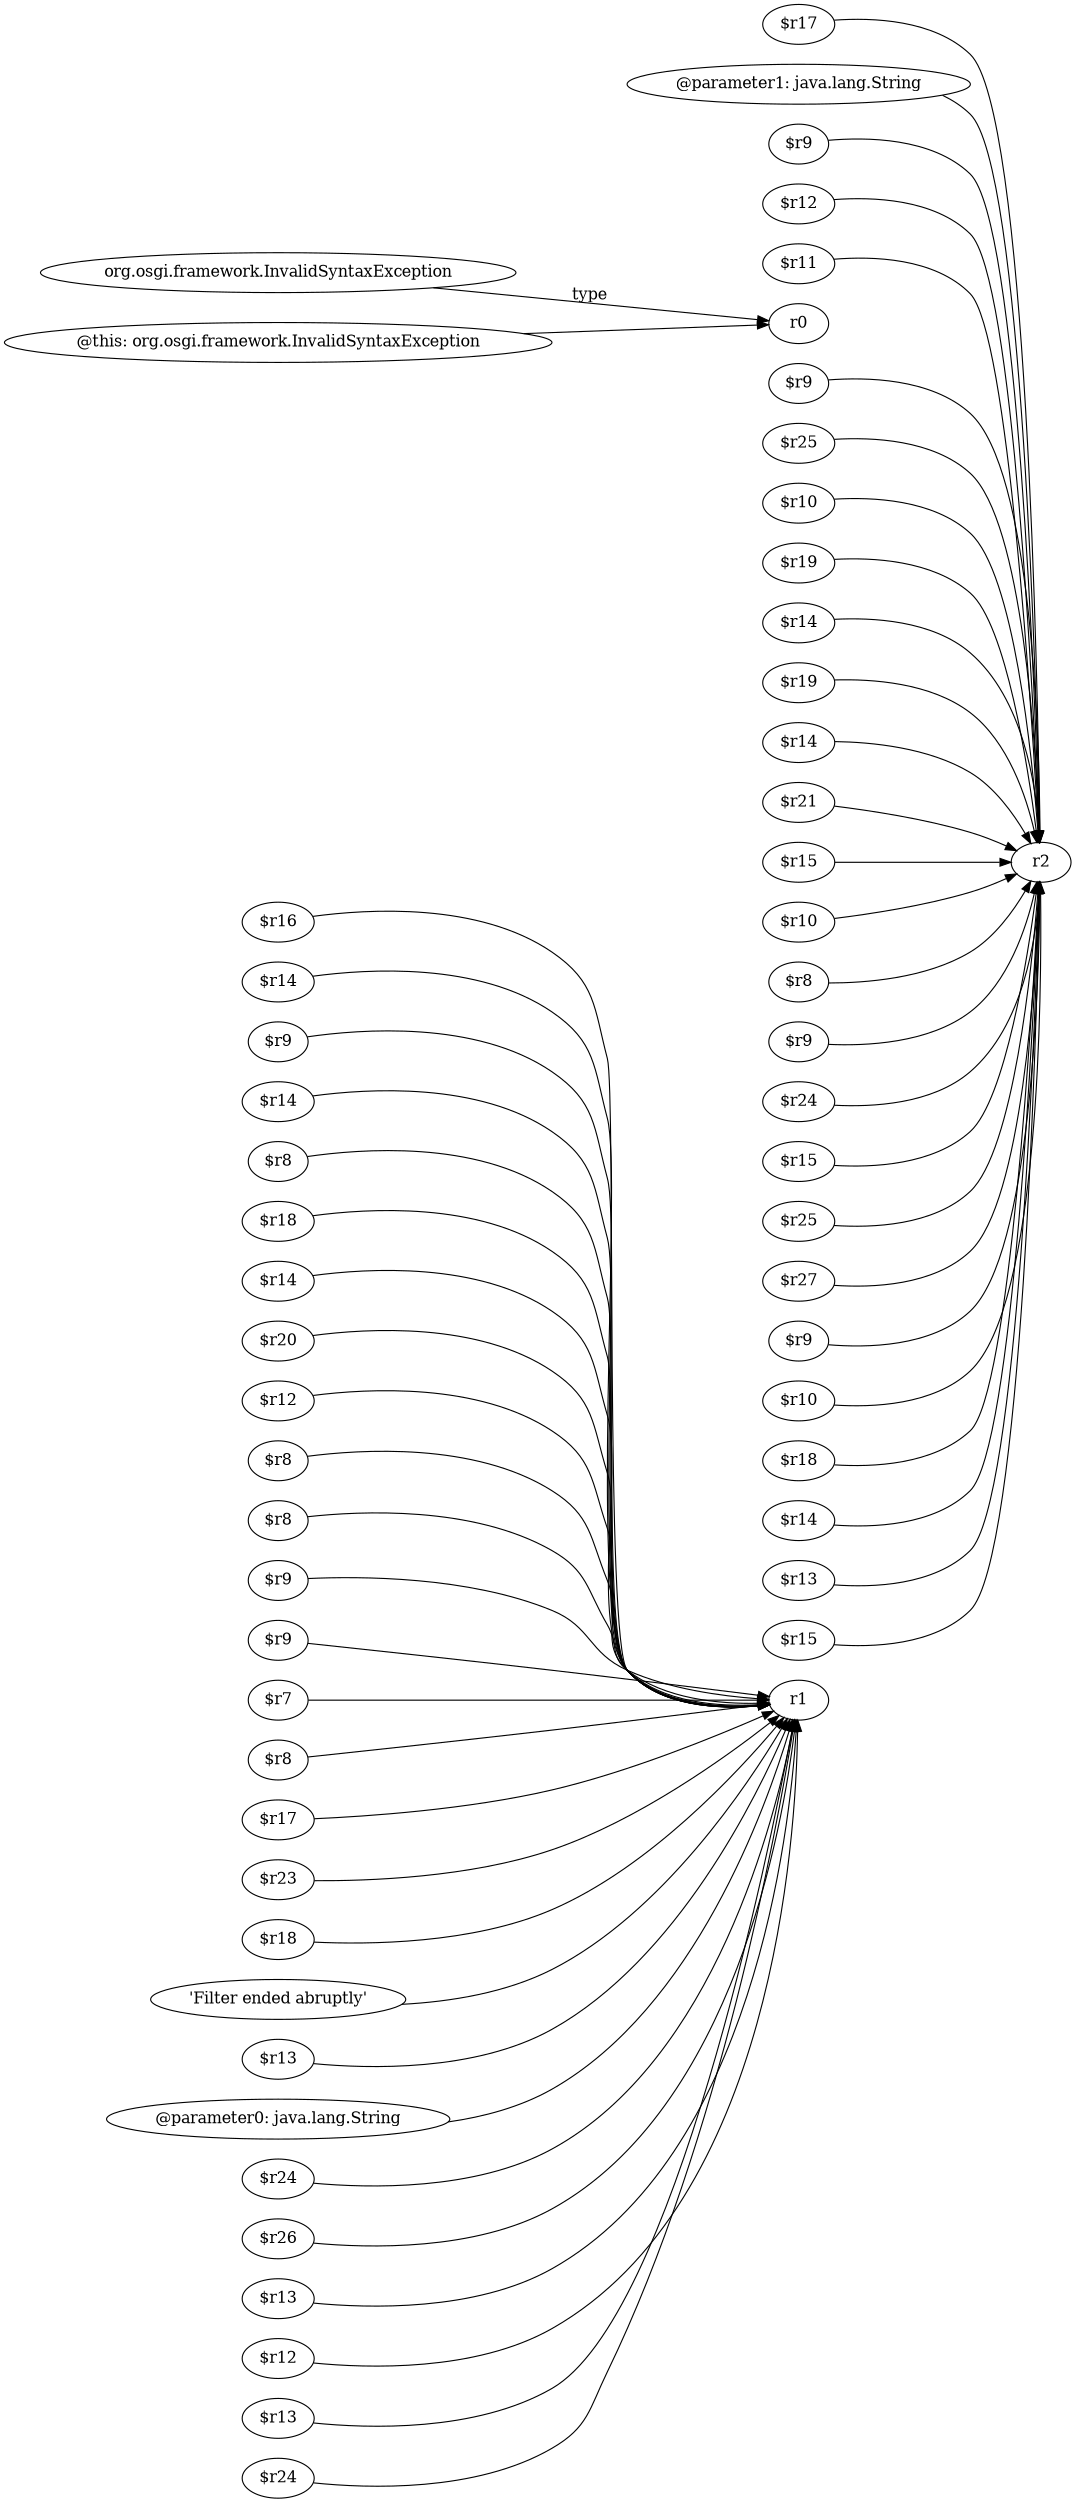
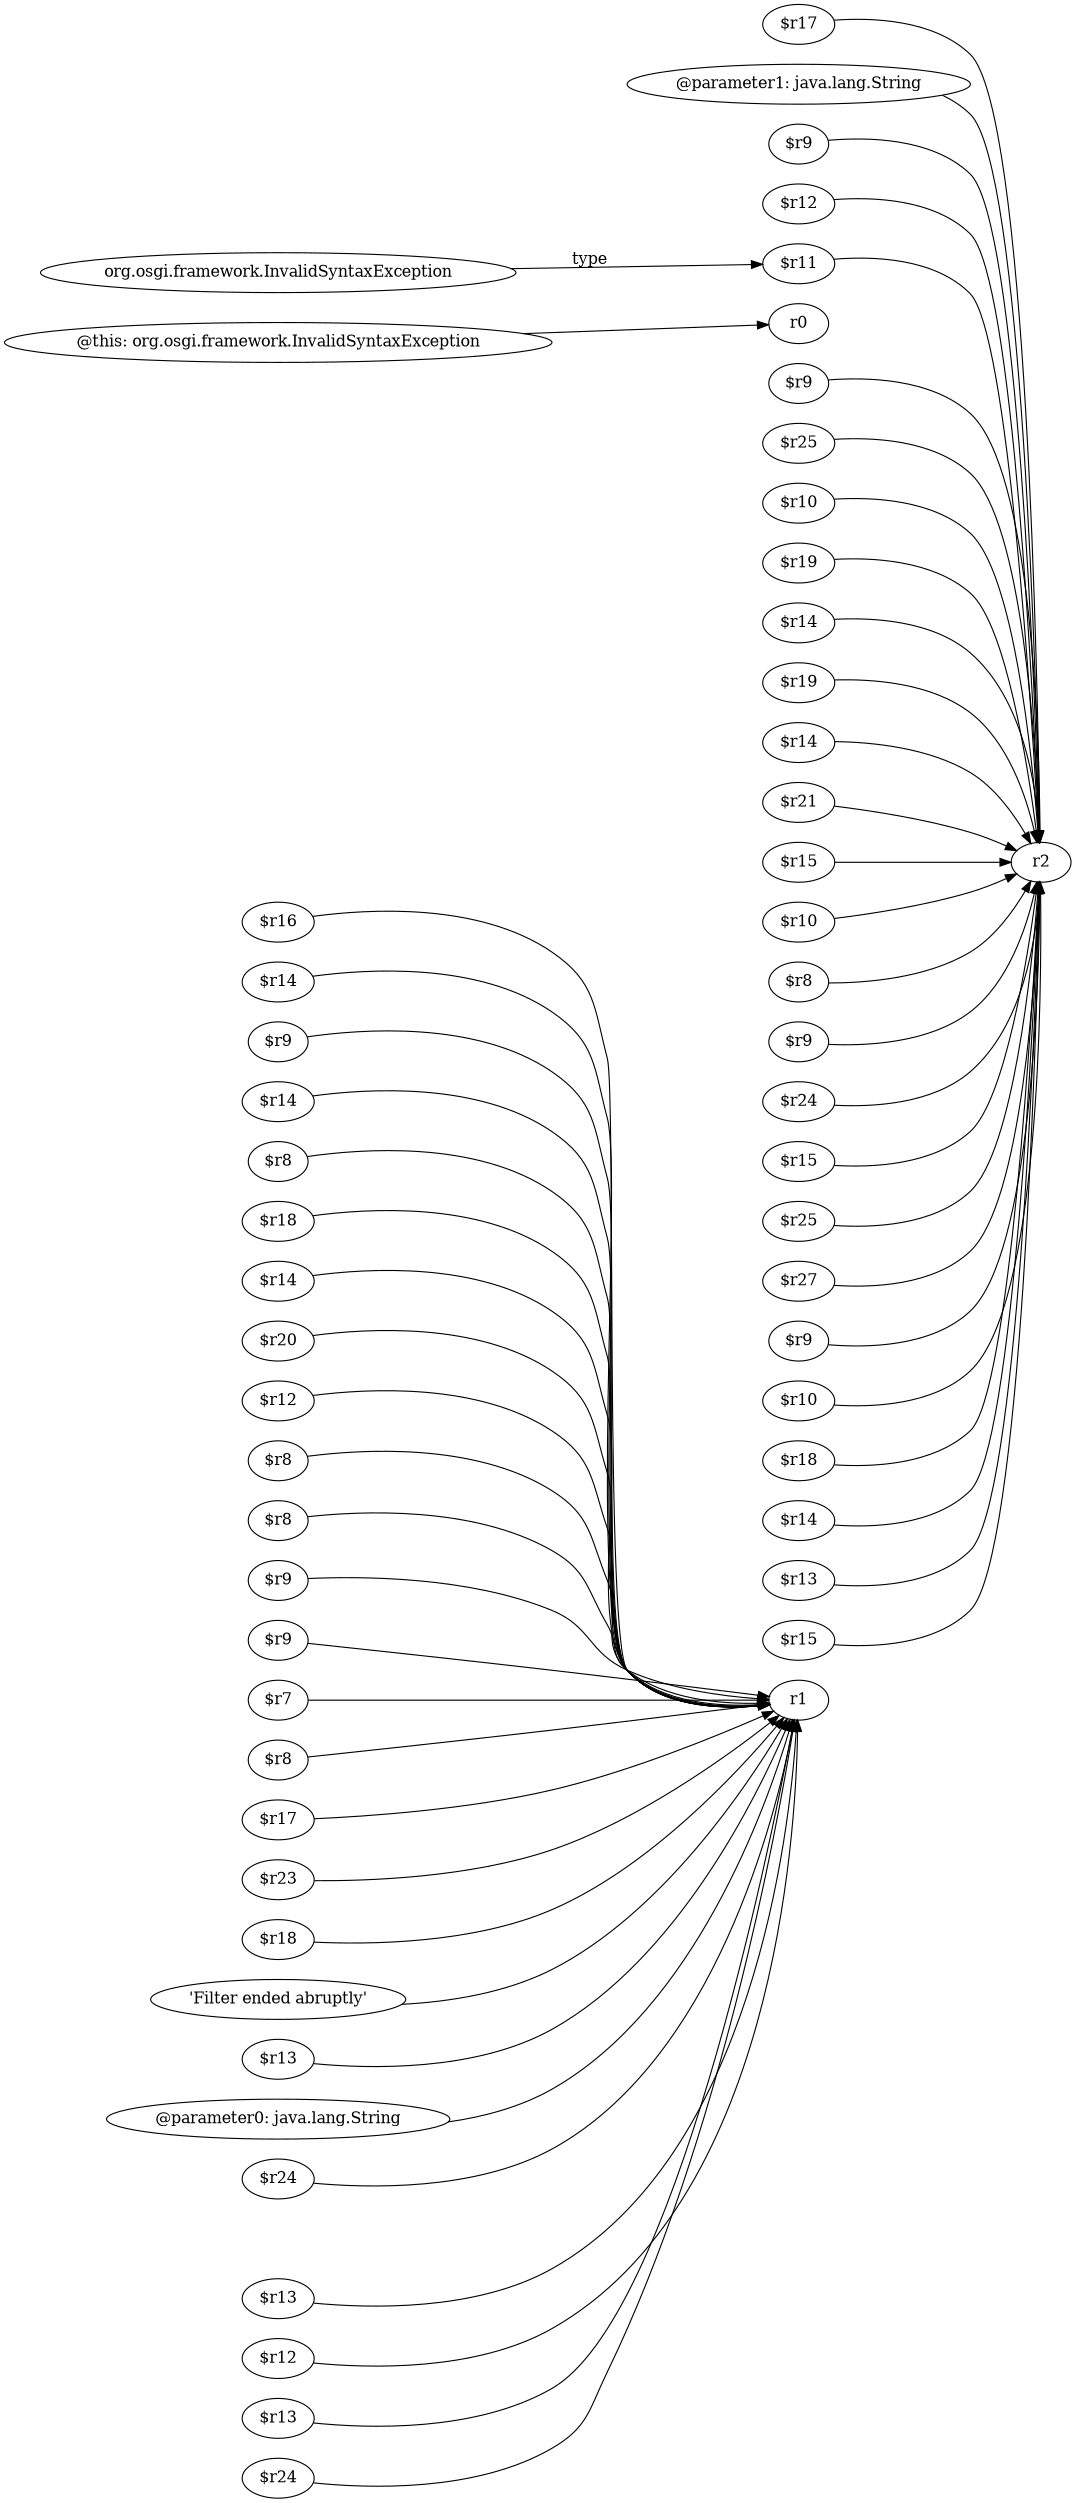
edge "org.osgi.framework.InvalidSyntaxException" -> "r0": now "org.osgi.framework.InvalidSyntaxException" -> "$r11"
node "$r26": removed
